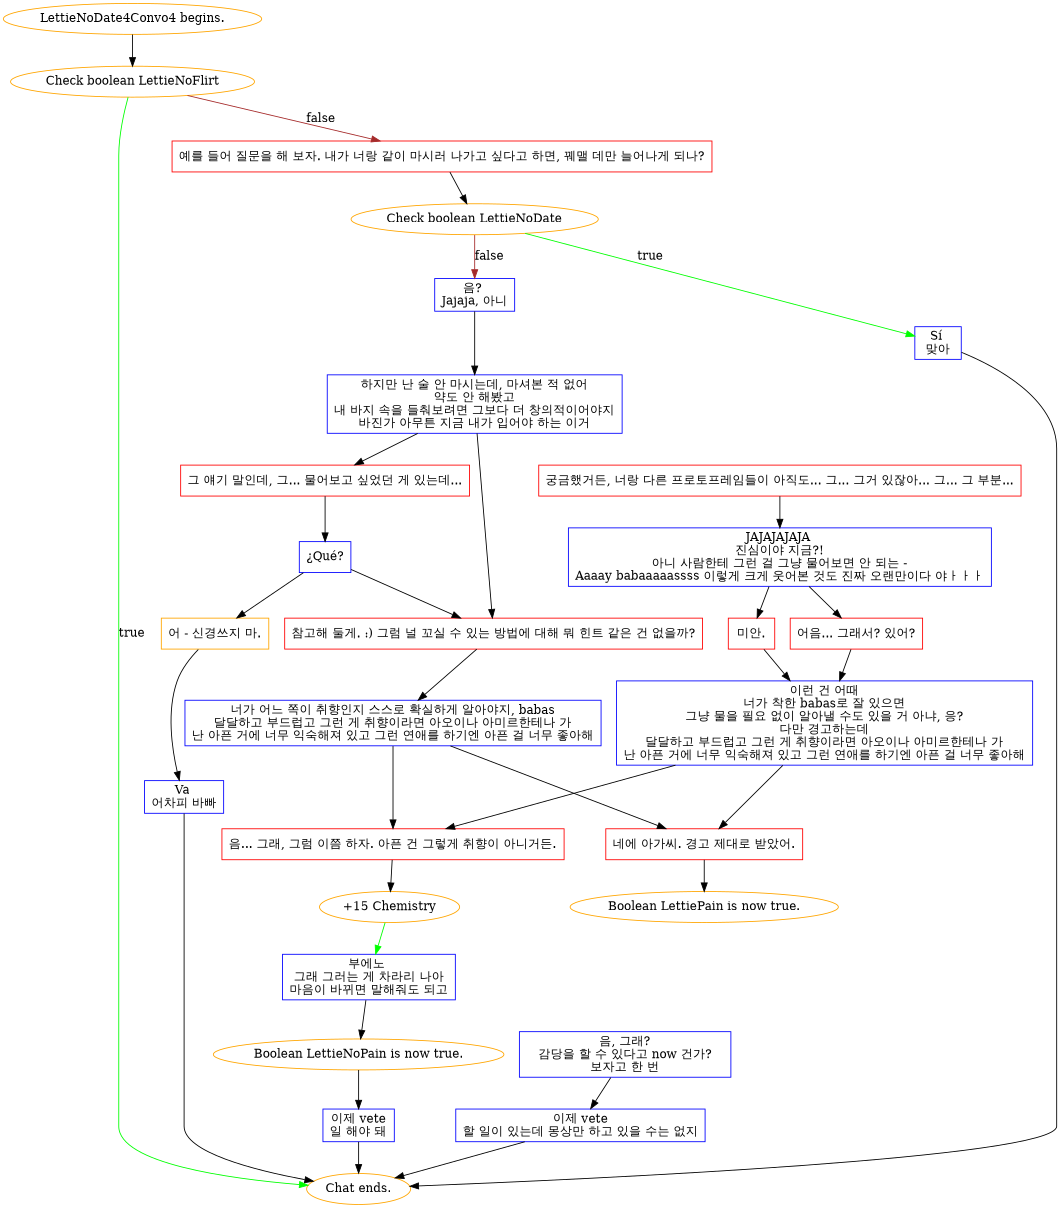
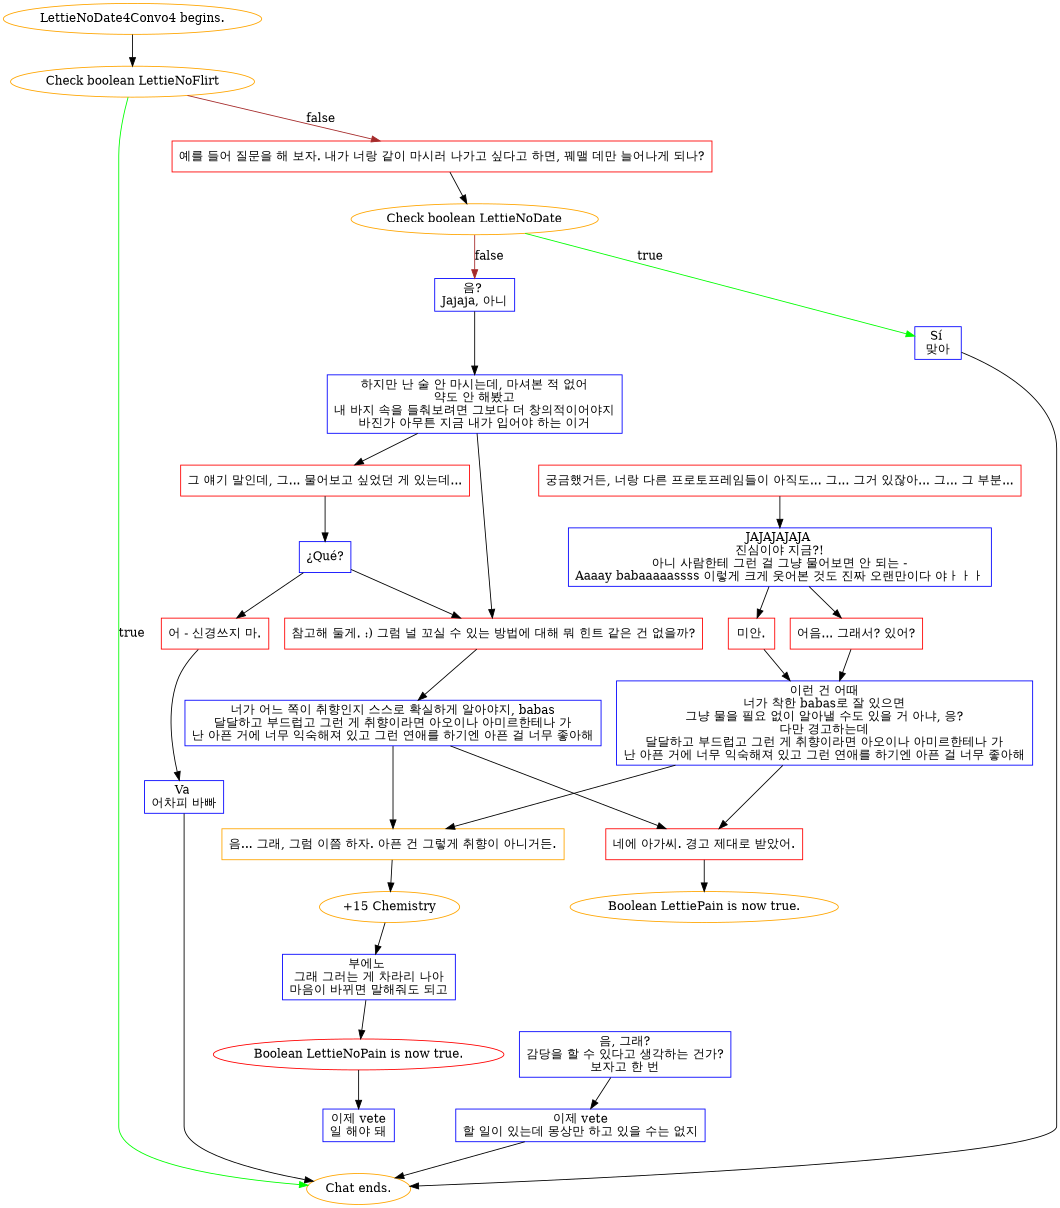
node "어 - 신경쓰지 마.": color orange -> red
node "음... 그래, 그럼 이쯤 하자. 아픈 건 그렇게 취향이 아니거든.": color red -> orange
edge "+15 Chemistry" -> "부에노 그래 그러는 게 차라리 나아 마음이 바뀌면 말해줘도 되고": color green -> black
node "Boolean LettieNoPain is now true.": color orange -> red
node "음, 그래? 감당을 할 수 있다고 now 건가? 보자고 한 번": label "음, 그래? 감당을 할 수 있다고 now 건가? 보자고 한 번" -> "음, 그래? 감당을 할 수 있다고 생각하는 건가? 보자고 한 번"
edge "이제 vete 일 해야 돼" -> "Chat ends.": removed
